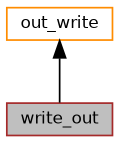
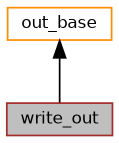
node "out_write": label "out_write" -> "out_base"
